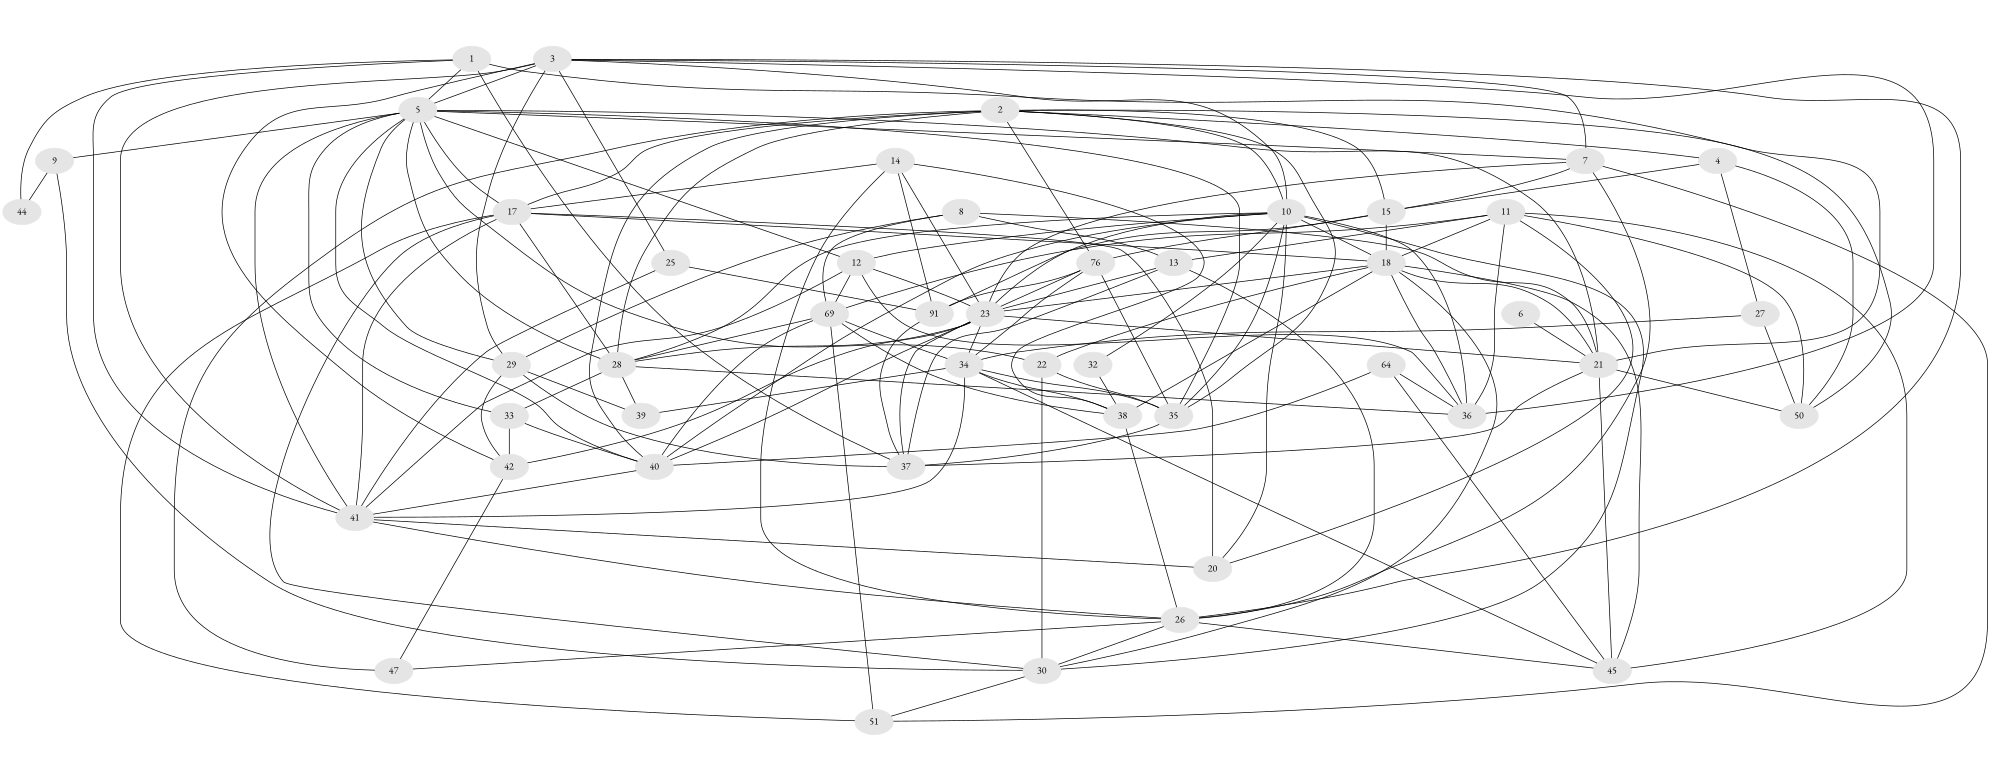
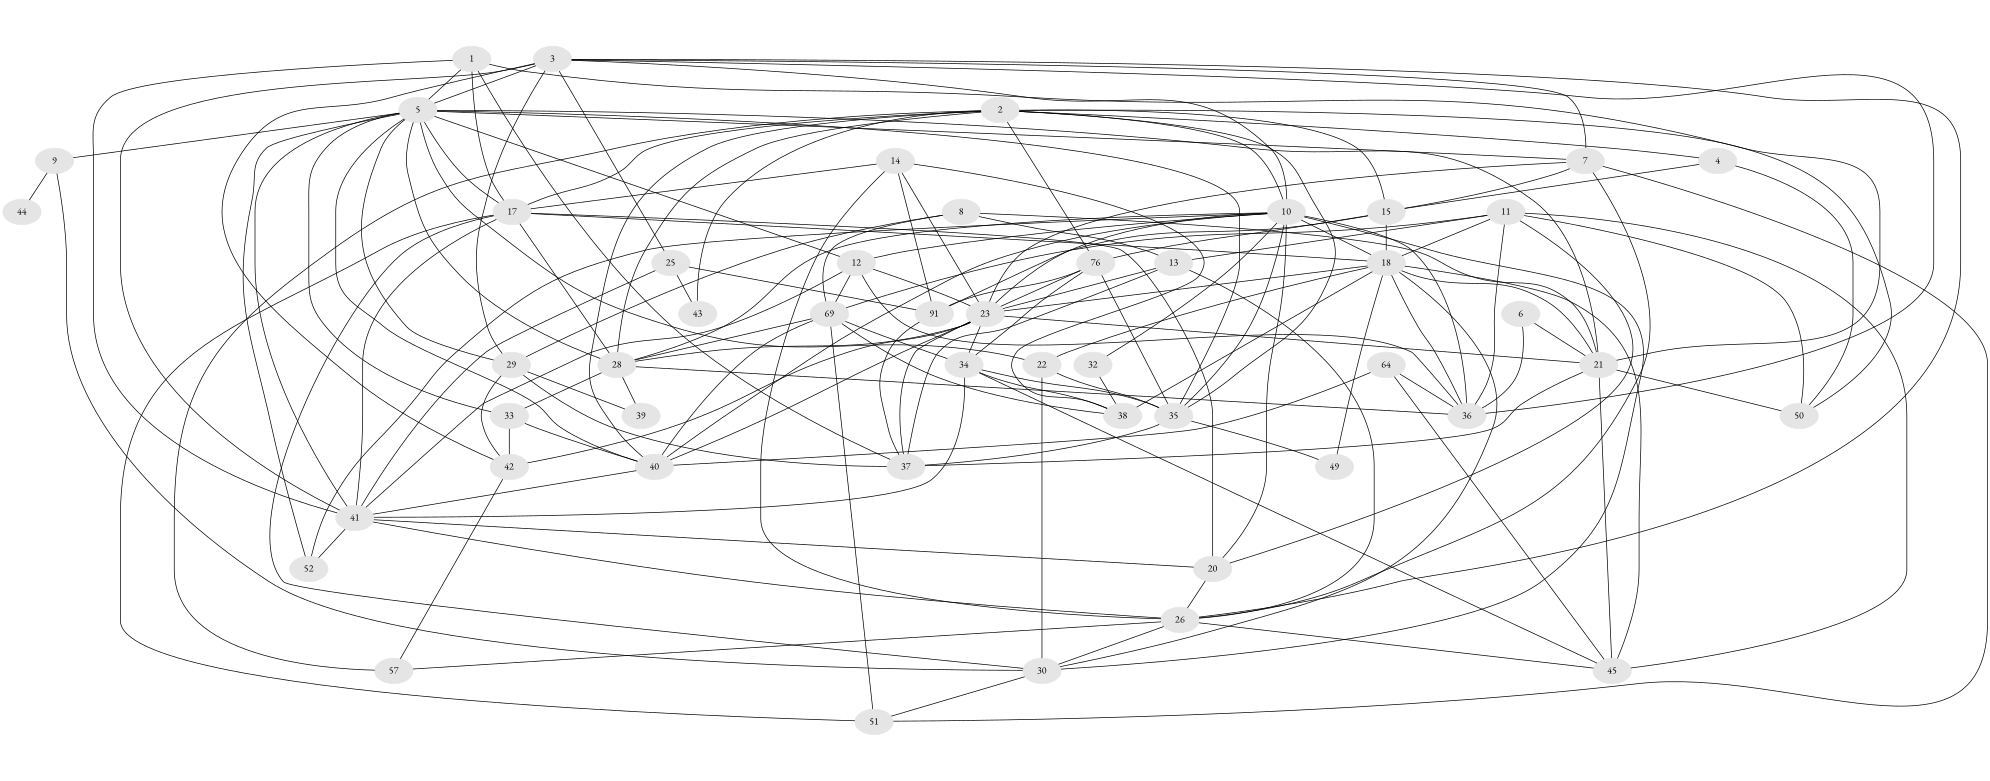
edge "1" -- "44": now "1" -- "17"
node "43": added
node "27": removed
edge "6" -- "36": added
edge "34" -- "39": removed
node "49": added
edge "38" -- "26": now "20" -- "26"
node "52": added
node "47": label "47" -> "57"
